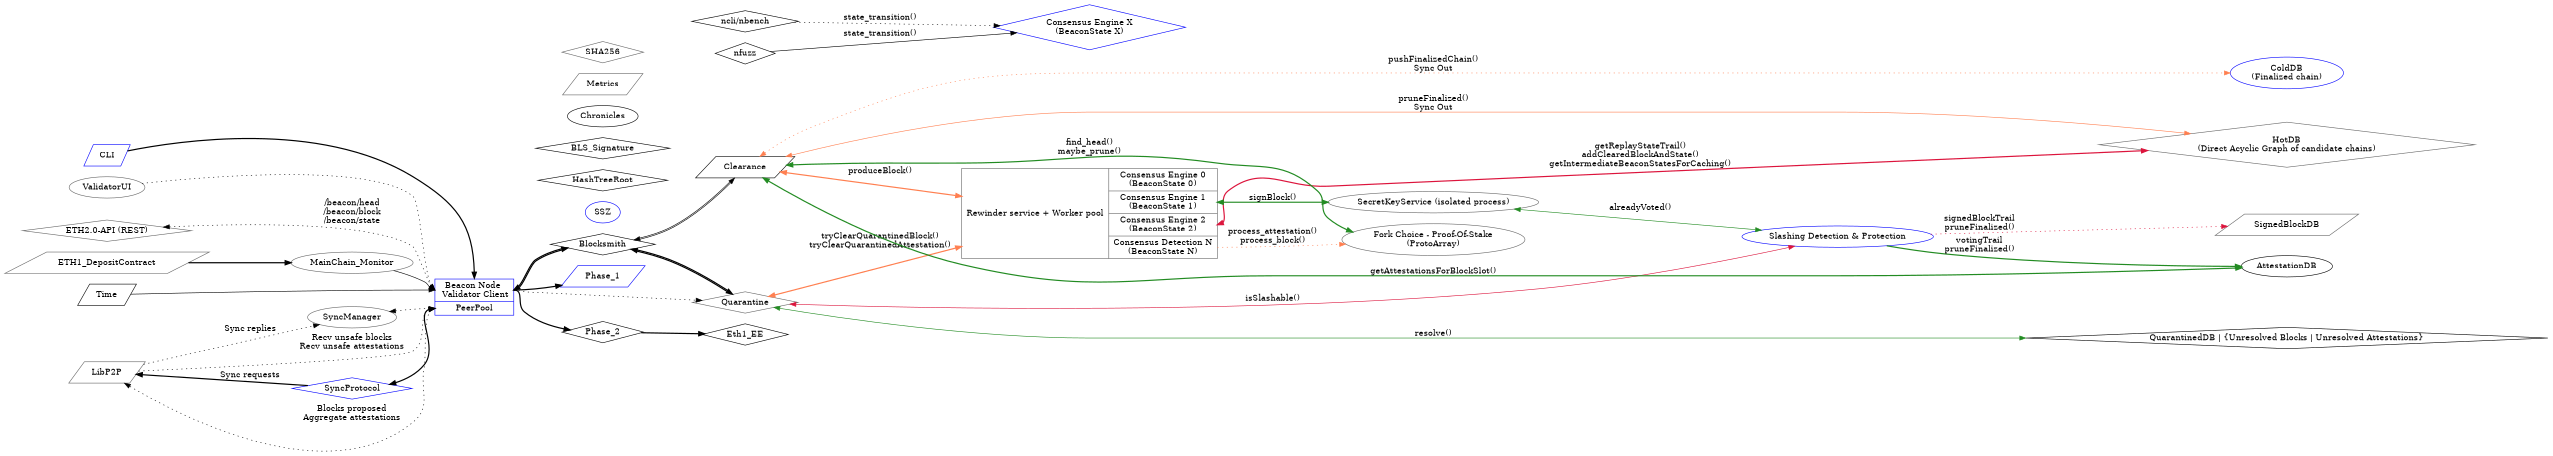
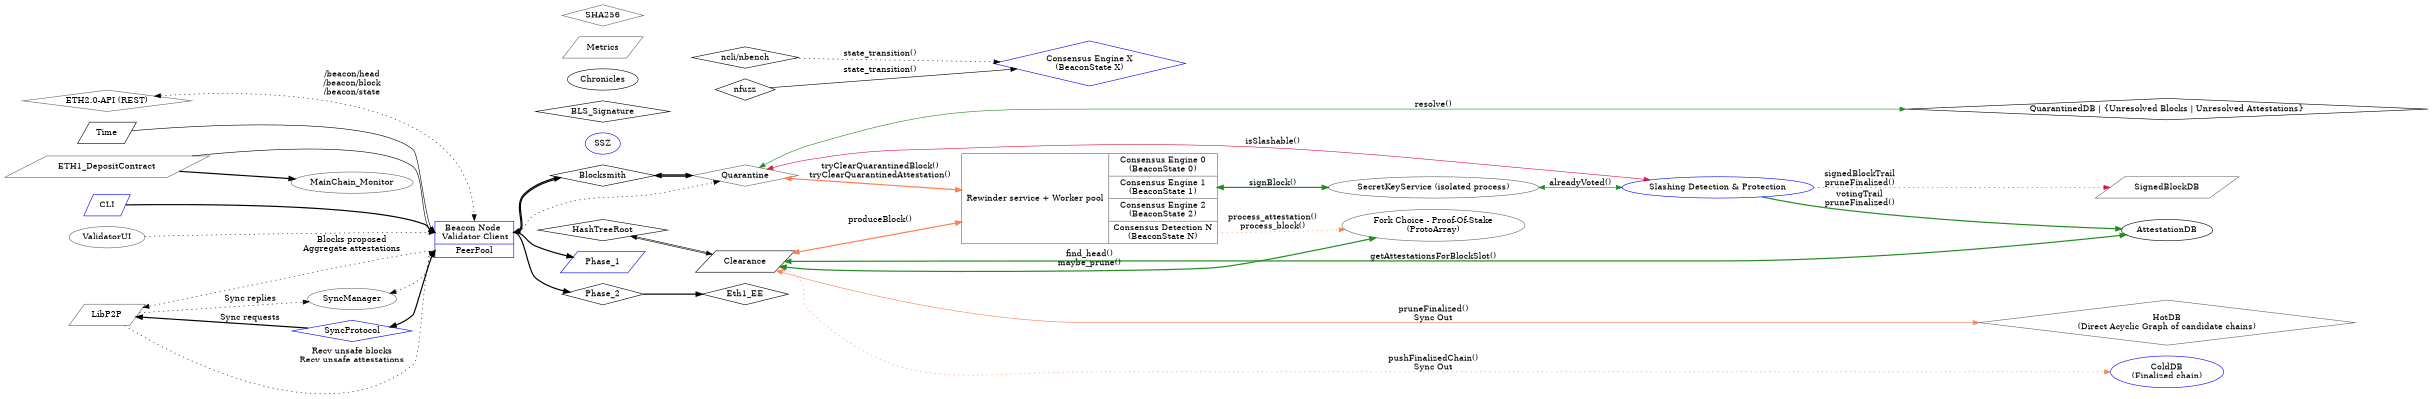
edge "HotDB (Direct Acyclic Graph of candidate chains)" -- "Rewinder service + Worker pool": removed, label "getReplayStateTrail() addClearedBlockAndState() getIntermediateBeaconStatesForCaching()"
edge "Clearance" -- "Blocksmith": now "Clearance" -- "HashTreeRoot"
edge "MainChain_Monitor" -> "Beacon Node": now "ETH1_DepositContract" -> "Beacon Node"
